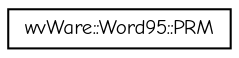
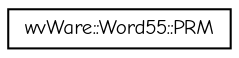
node "wvWare::Word95::PRM": label "wvWare::Word95::PRM" -> "wvWare::Word55::PRM"
